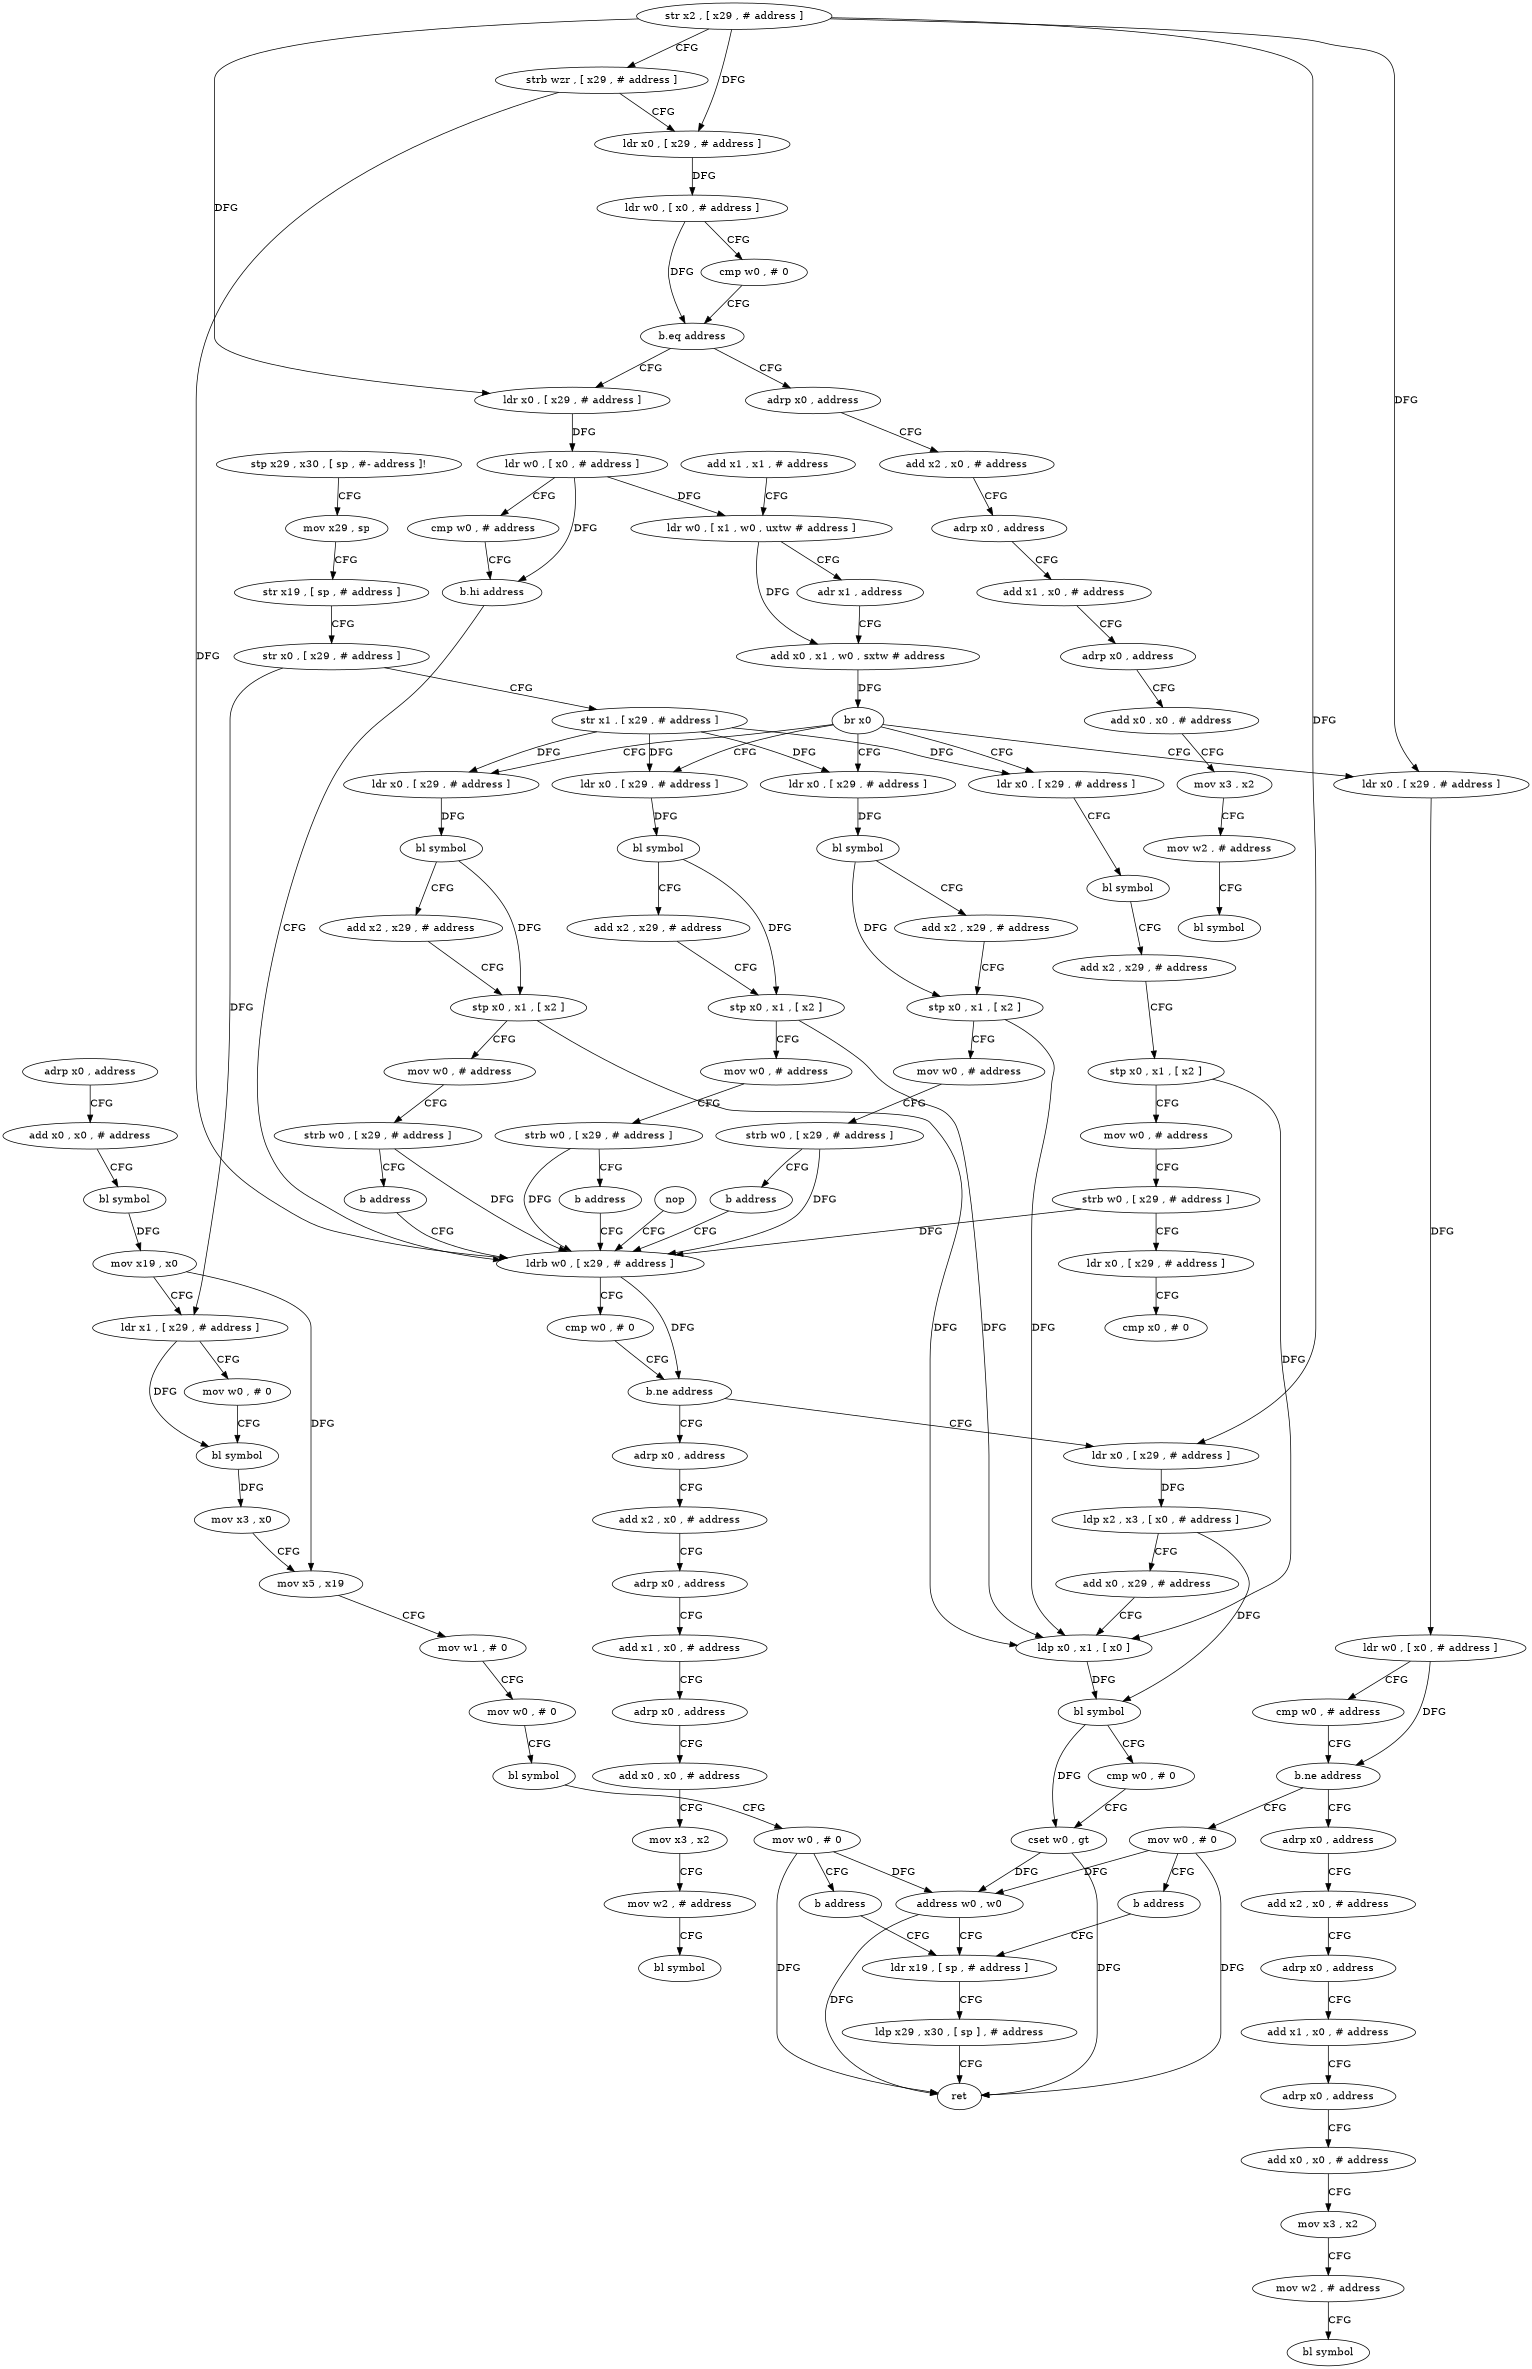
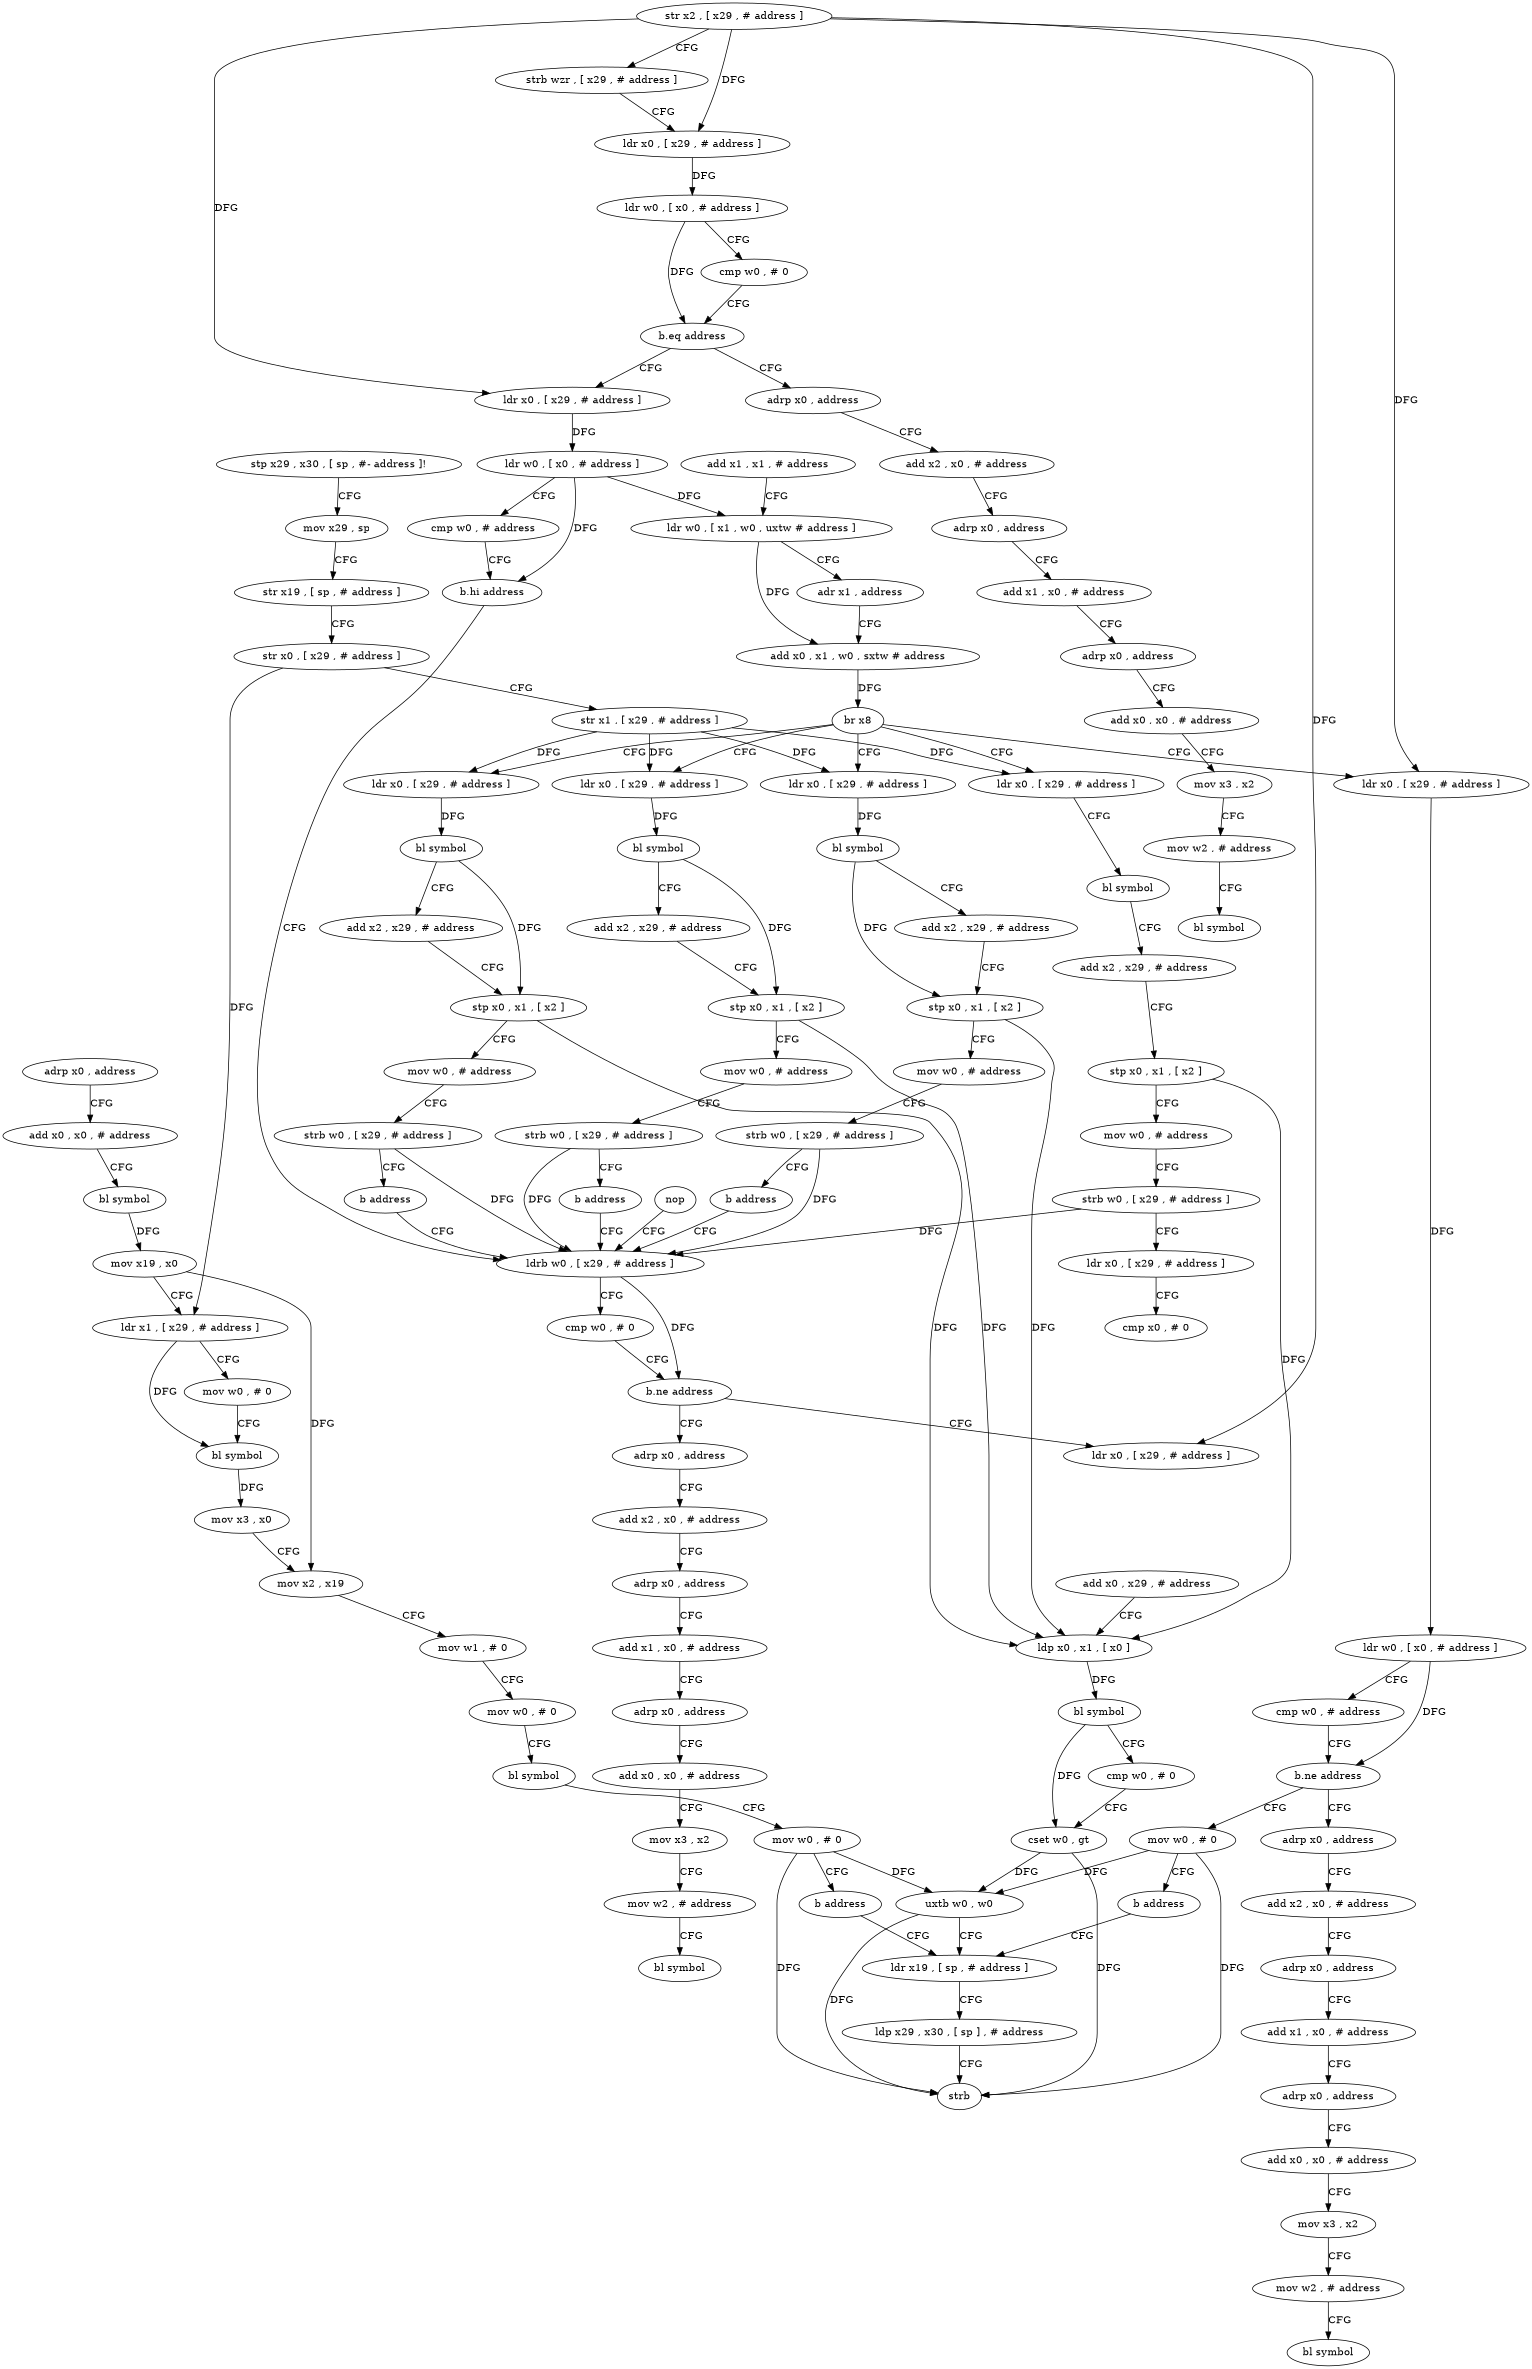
edge "strb wzr , [ x29 , # address ]" -> "ldrb w0 , [ x29 , # address ]": removed, label "DFG"
node "br x0": label "br x0" -> "br x8"
node "ldp x2 , x3 , [ x0 , # address ]": removed
node "mov x5 , x19": label "mov x5 , x19" -> "mov x2 , x19"
node "address w0 , w0": label "address w0 , w0" -> "uxtb w0 , w0"
node "ret": label "ret" -> "strb"
